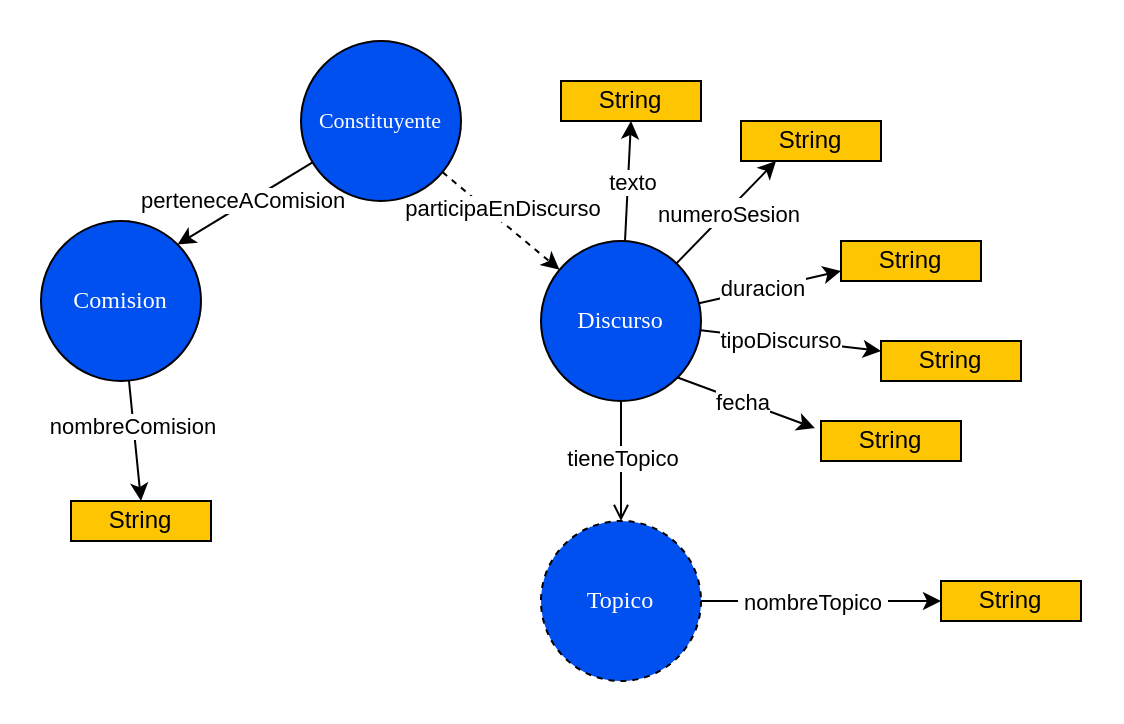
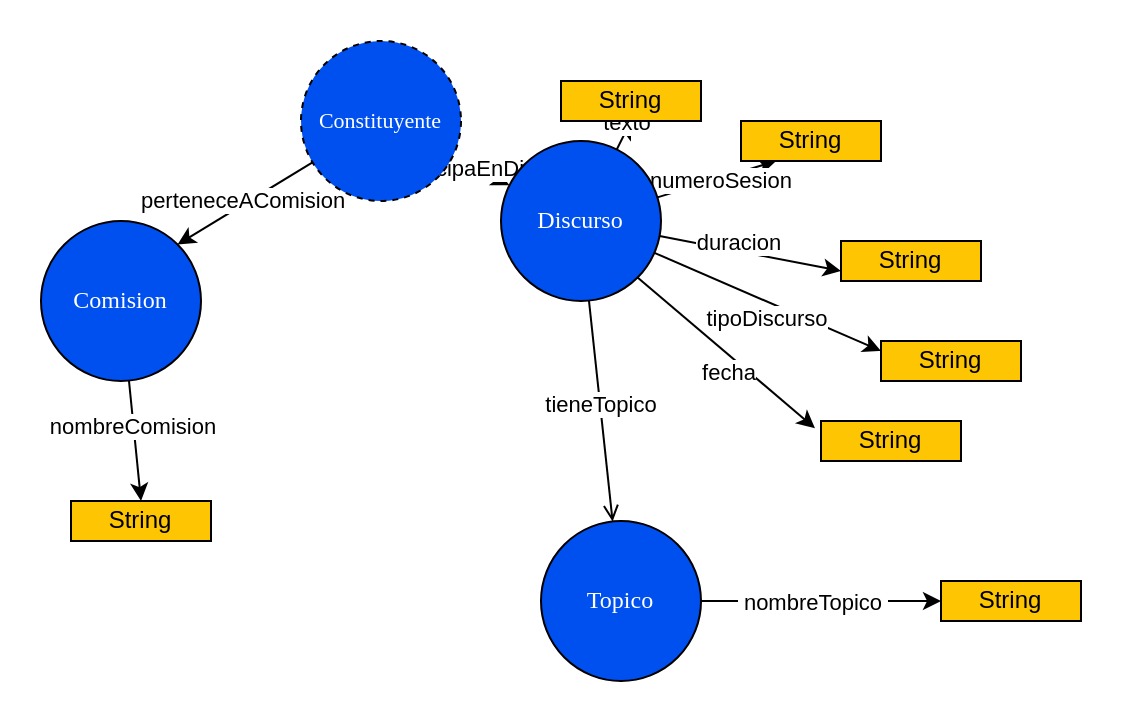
node "Constituyente": style solid -> dashed
node "Discurso": moved (621, 321) -> (581, 221)
node "Topico": style dashed -> solid
